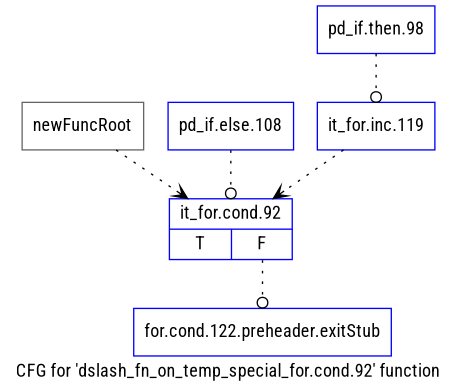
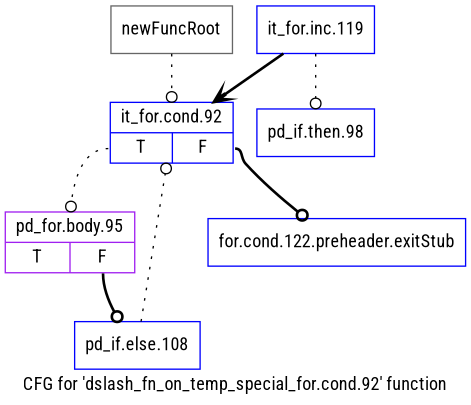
edge "pd_if.then.98" -> "it_for.inc.119": reversed
edge "it_for.inc.119" -> "it_for.cond.92": style dotted -> bold
edge "newFuncRoot" -> "it_for.cond.92": arrowhead vee -> odot
node "pd_for.body.95": added
edge "it_for.cond.92" -> "for.cond.122.preheader.exitStub": style dotted -> bold
